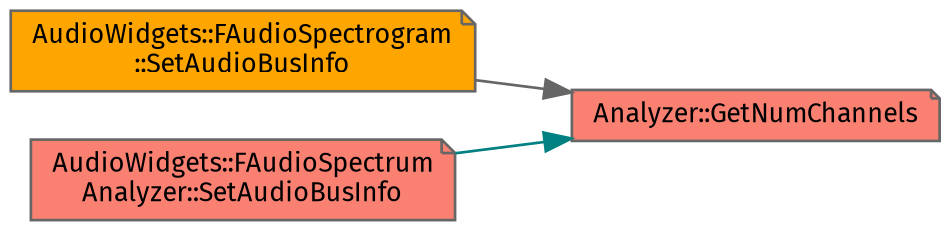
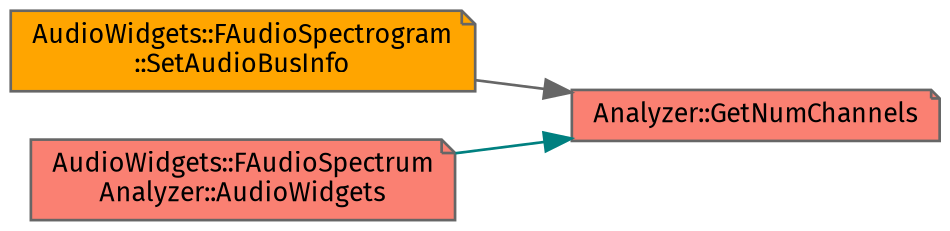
node "AudioWidgets::FAudioSpectrum Analyzer::SetAudioBusInfo": label "AudioWidgets::FAudioSpectrum Analyzer::SetAudioBusInfo" -> "AudioWidgets::FAudioSpectrum Analyzer::AudioWidgets"
